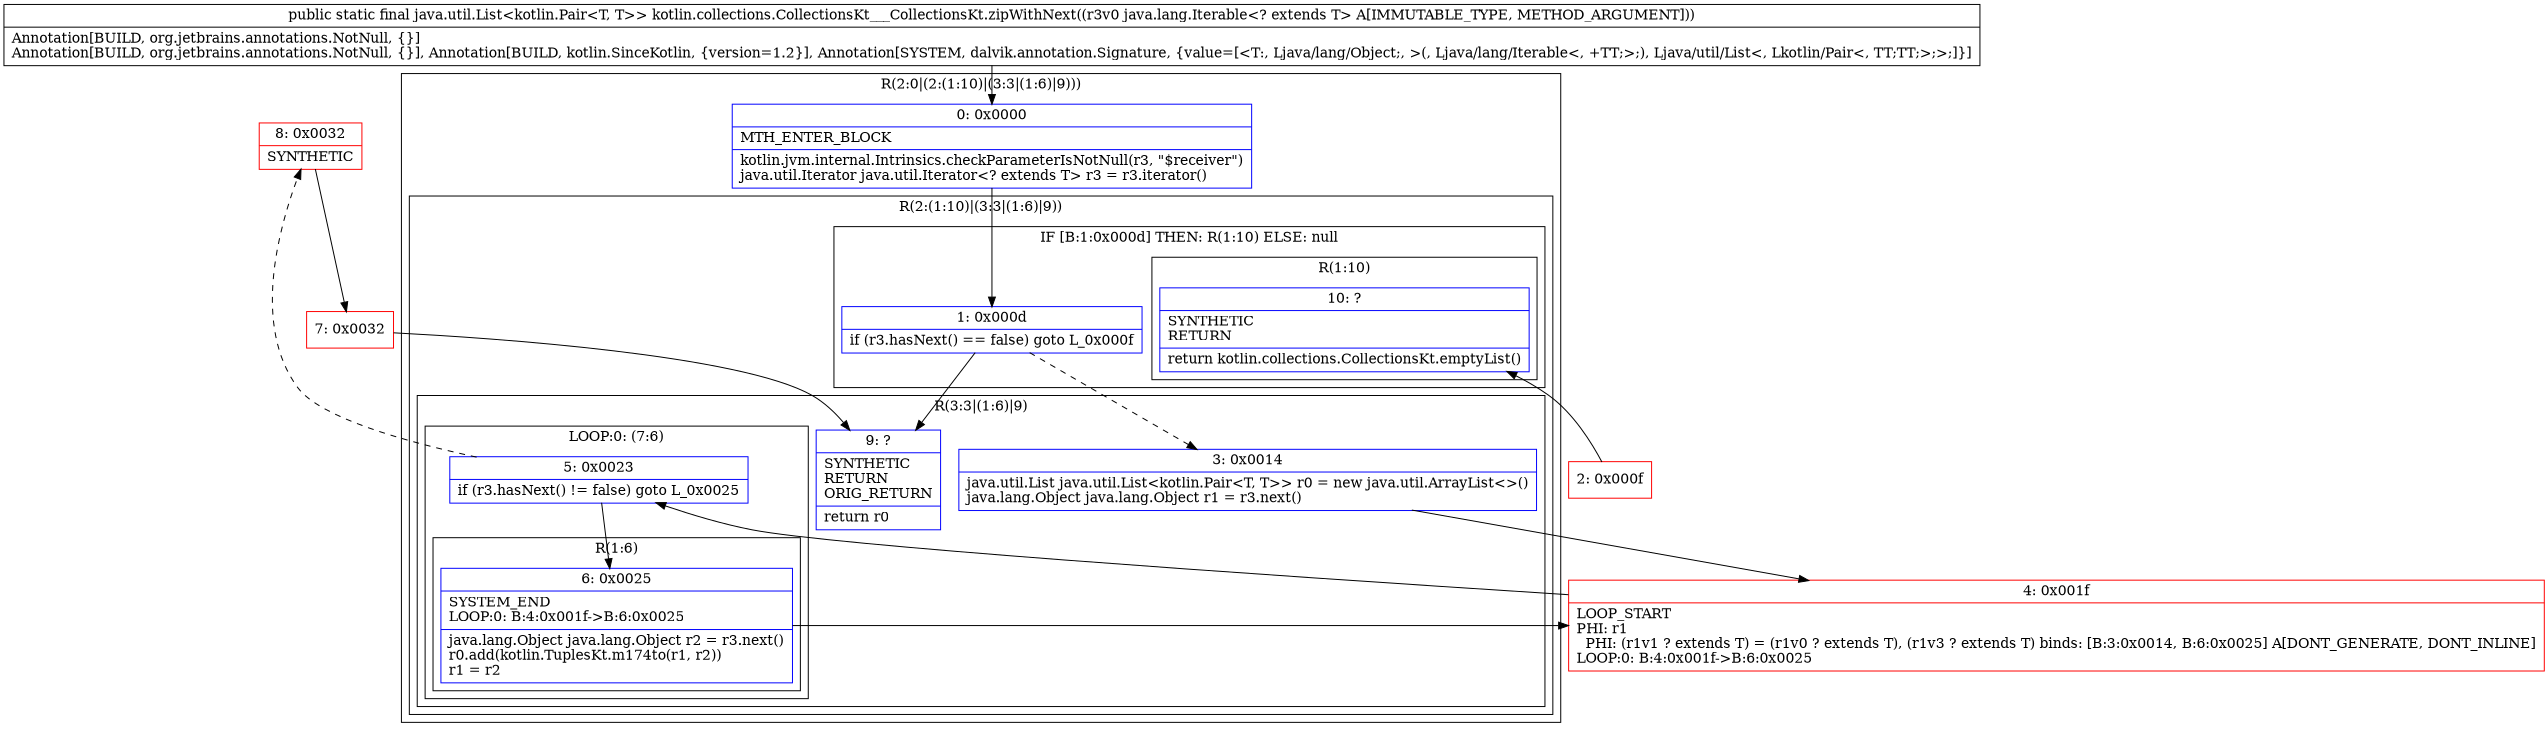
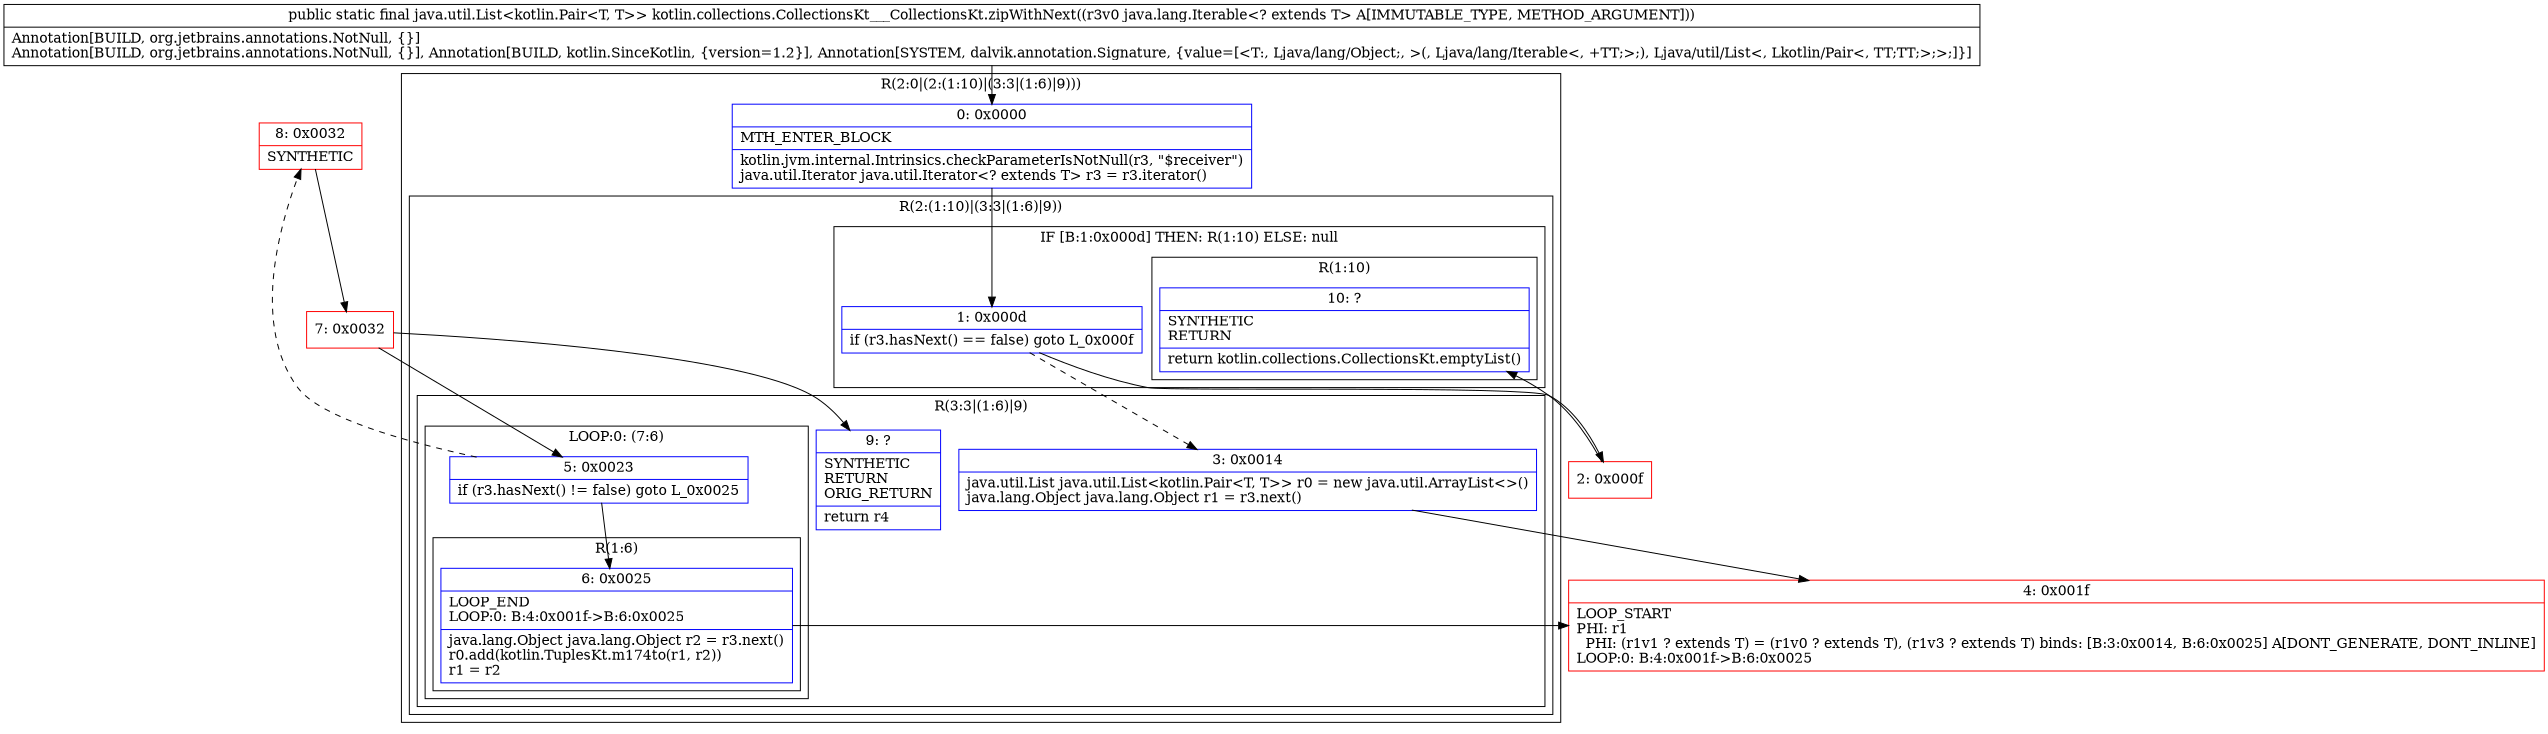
edge "1: 0x000d" -> "9: ?": now "1: 0x000d" -> "2: 0x000f"
node "9: ?": text "return r0" -> "return r4"
edge "4: 0x001f" -> "5: 0x0023": now "7: 0x0032" -> "5: 0x0023"
node "6: 0x0025": text "SYSTEM_END" -> "LOOP_END"
